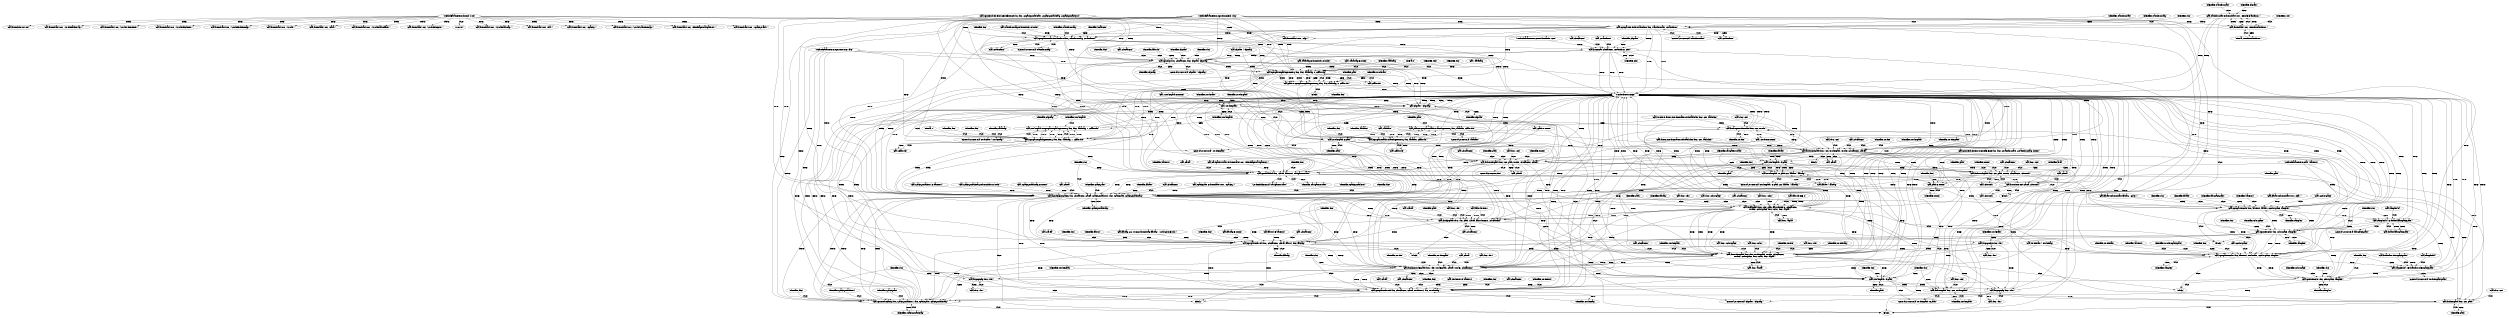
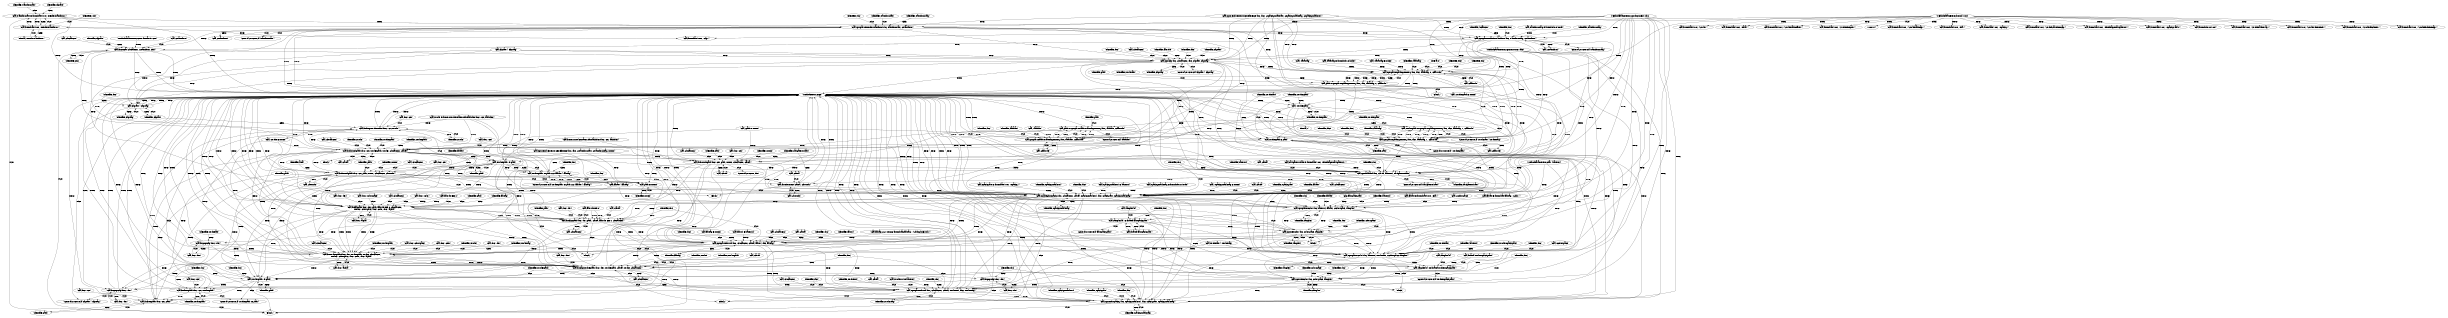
edge "(Call,fz_free_path(doc->ctx, path))" -> "(MethodReturn,RET)": added, label "DDG:"
node "(StrokeThickness,if (navigate_uri_att))": label "(StrokeThickness,if (navigate_uri_att))" -> "(ControlStructure,if (navigate_uri_att))"
node "(Identifier,fill_opacity_att)": label "(Identifier,fill_opacity_att)" -> "(Clip,fill_opacity_att)"
